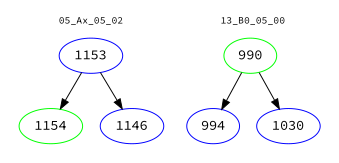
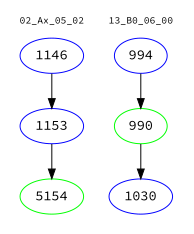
cluster "05_Ax_05_02": label "05_Ax_05_02" -> "02_Ax_05_02"
cluster "13_B0_05_00": label "13_B0_05_00" -> "13_B0_06_00"
edge "1153" -> "1146": reversed
edge "990" -> "994": reversed
node "1154": label "1154" -> "5154"
